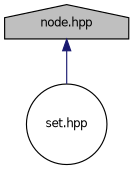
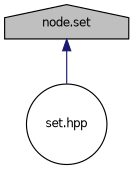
node "node.hpp": label "node.hpp" -> "node.set"
